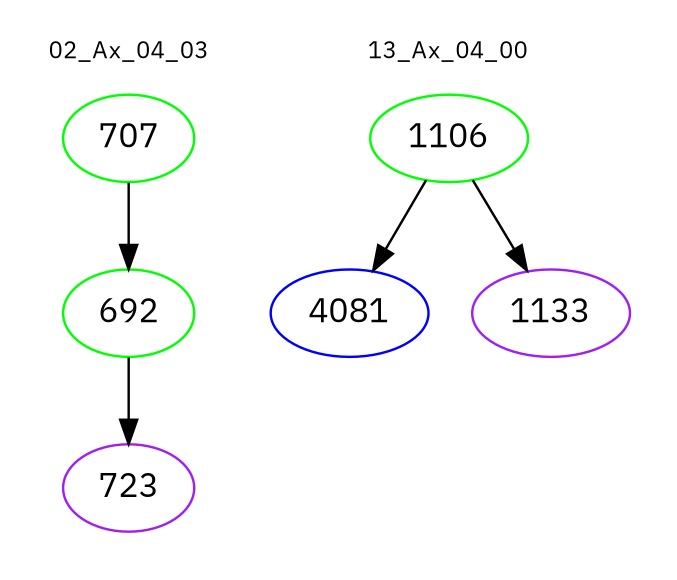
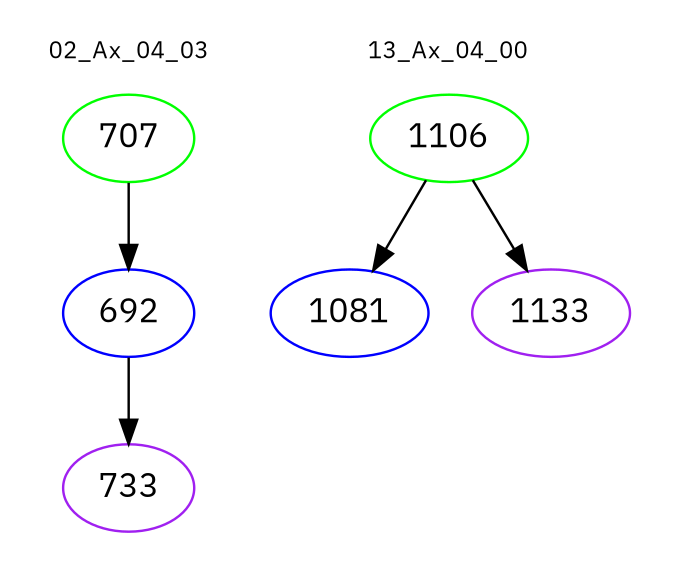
node "692": color green -> blue
node "4081": label "4081" -> "1081"
node "723": label "723" -> "733"
